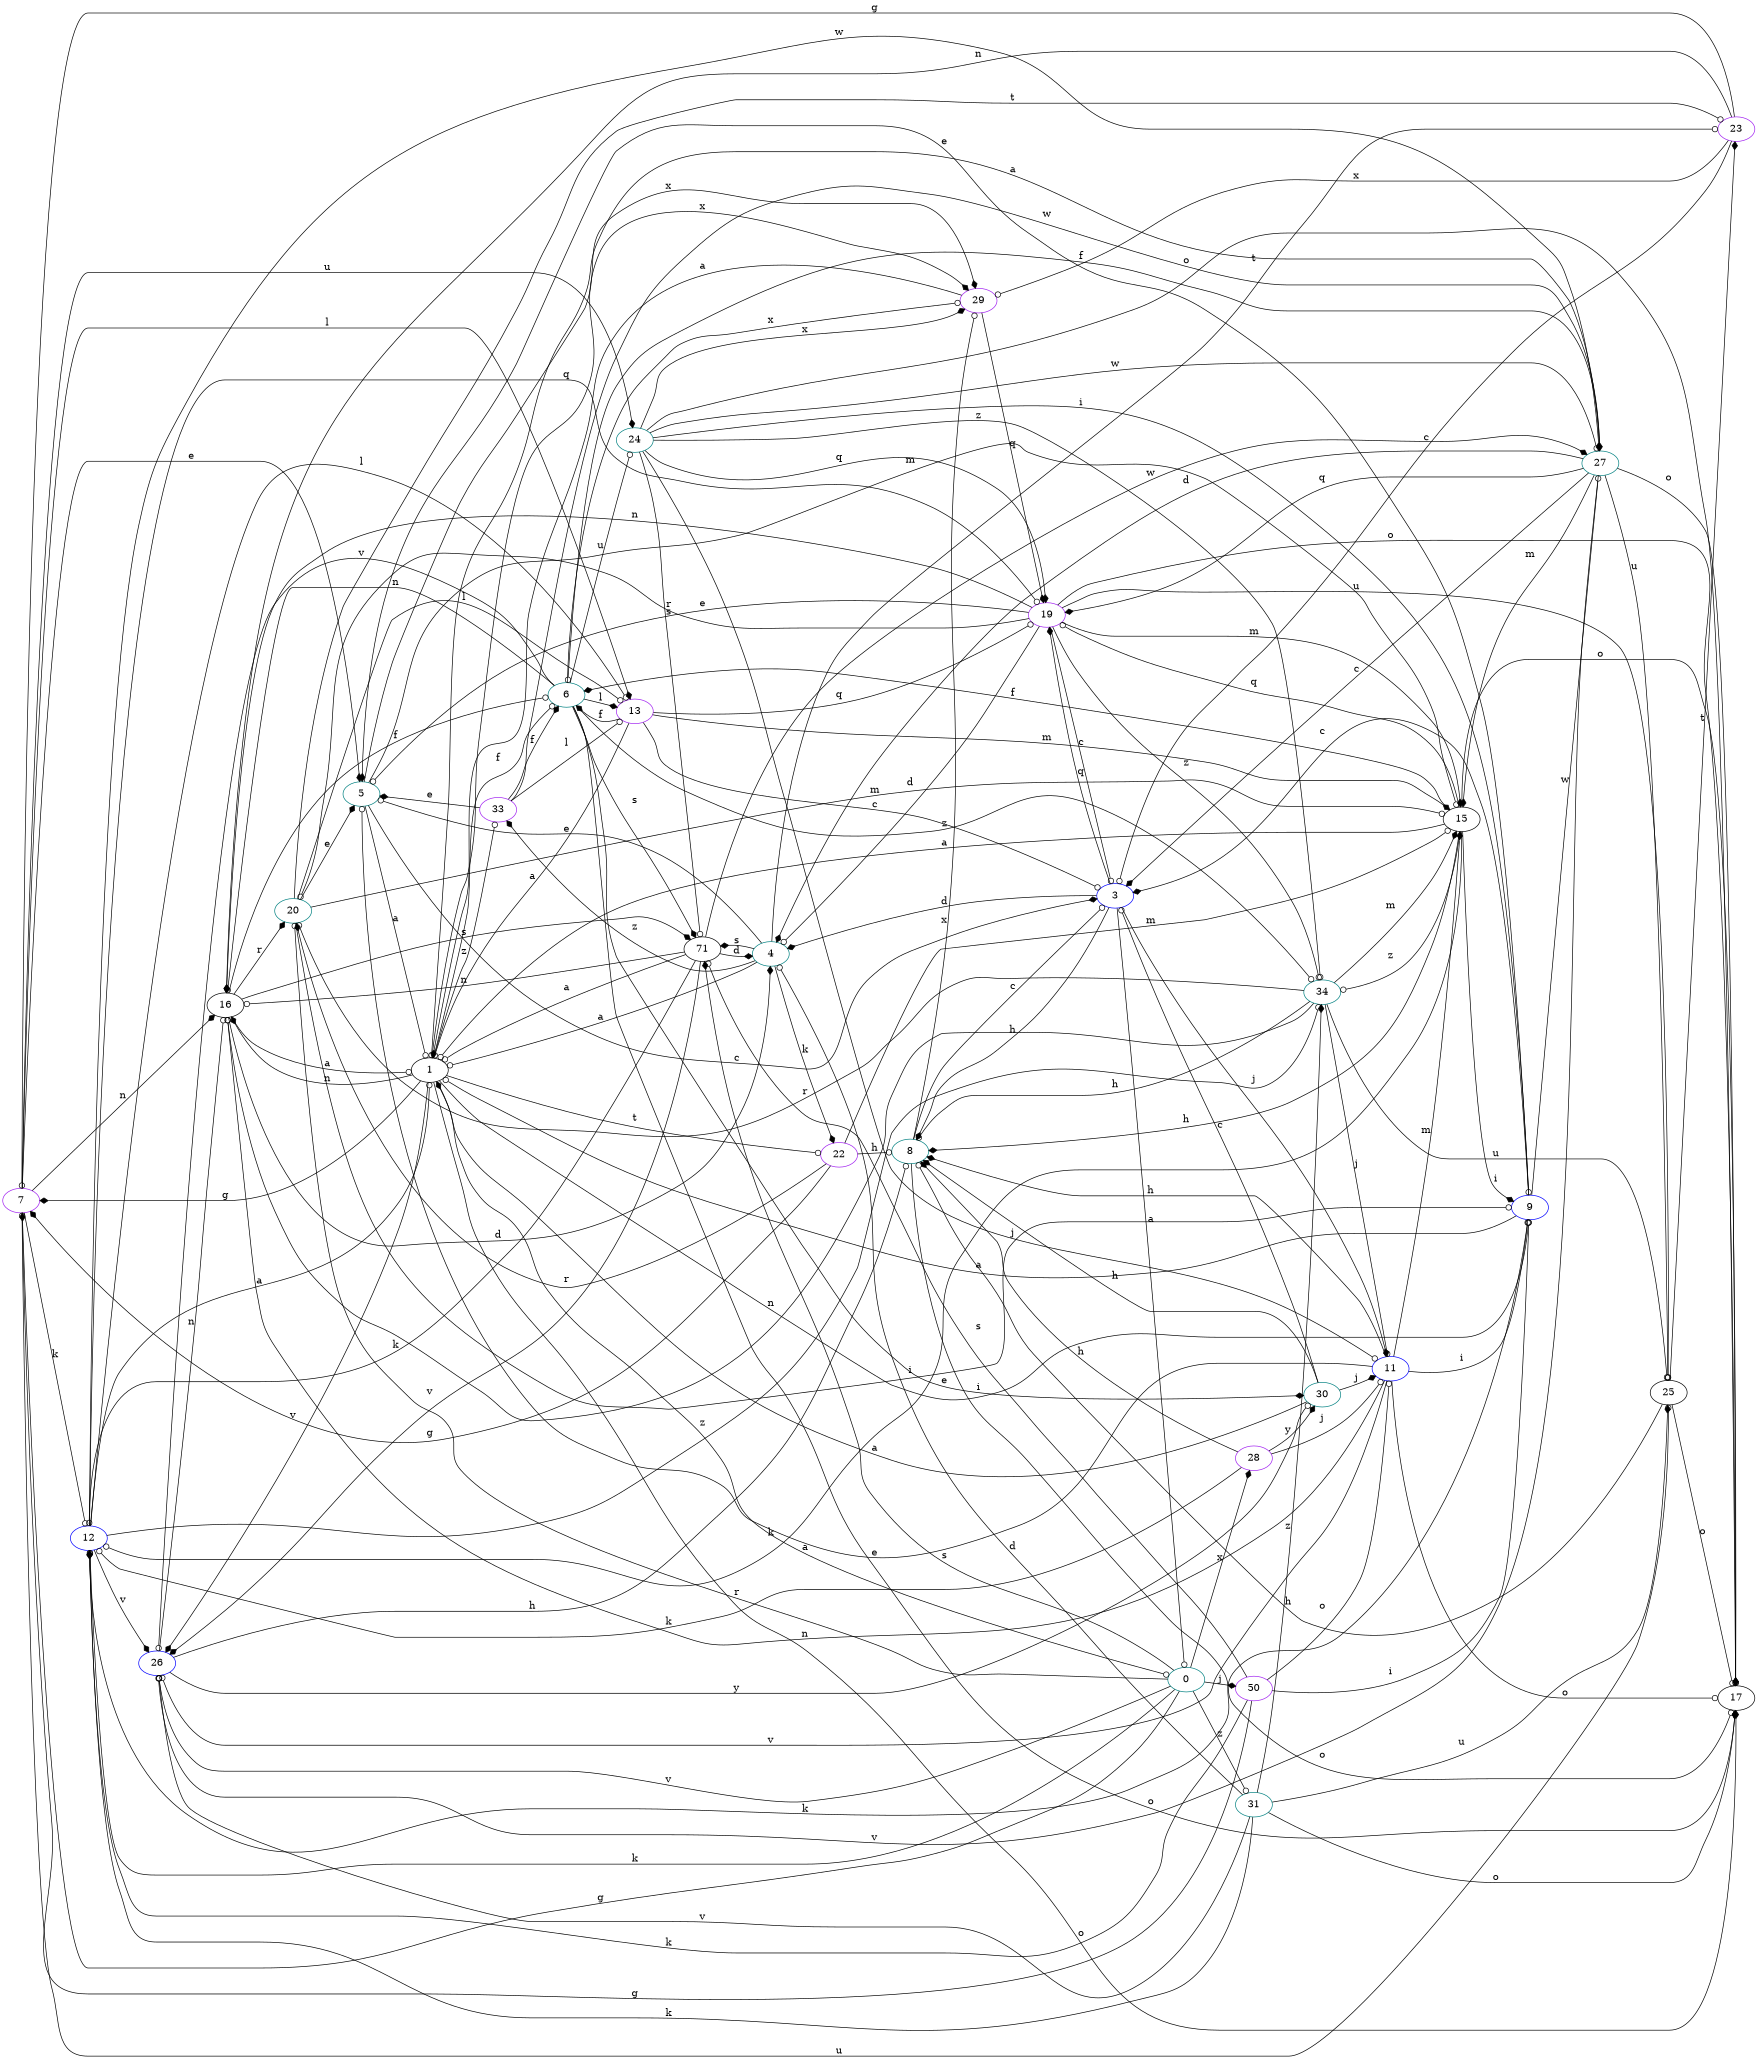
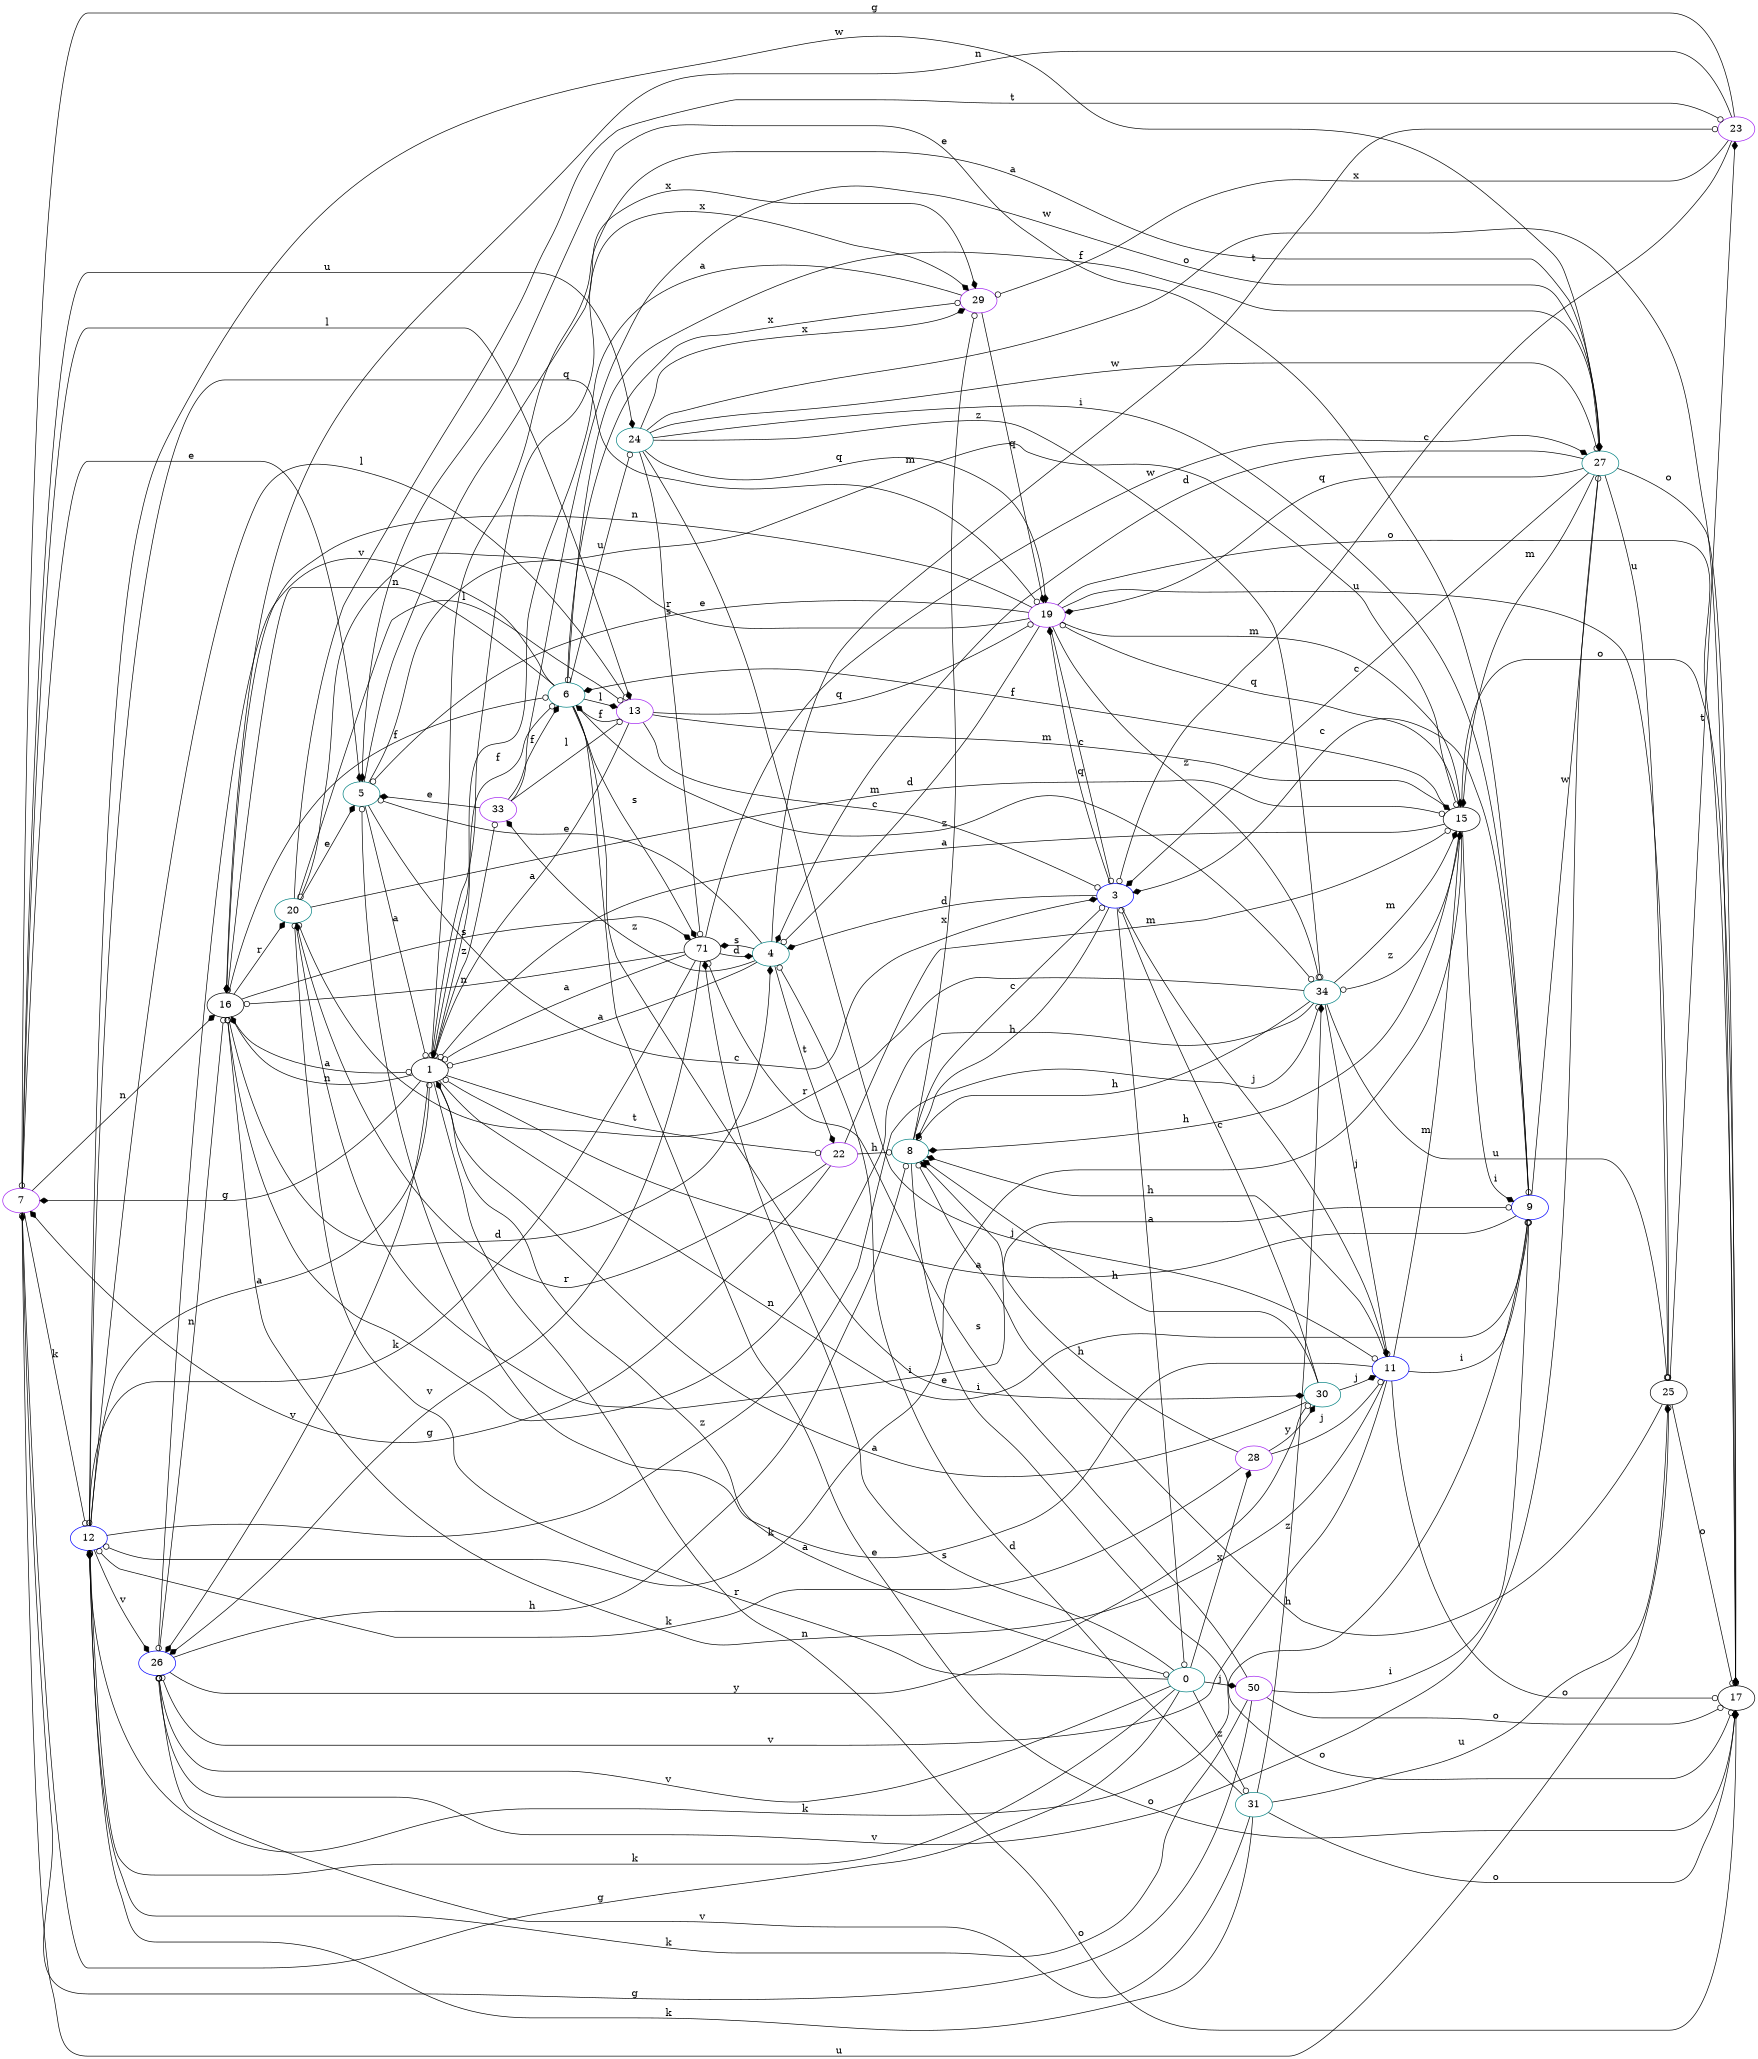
edge "4" -> "22": label "k" -> "t"
edge "50" -> "11": now "50" -> "17"
